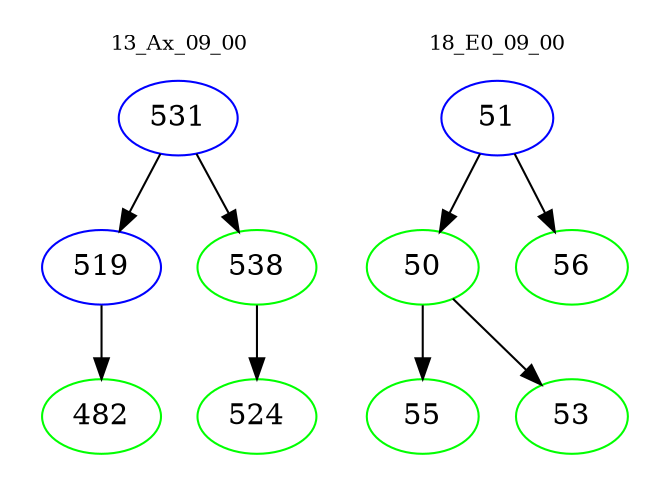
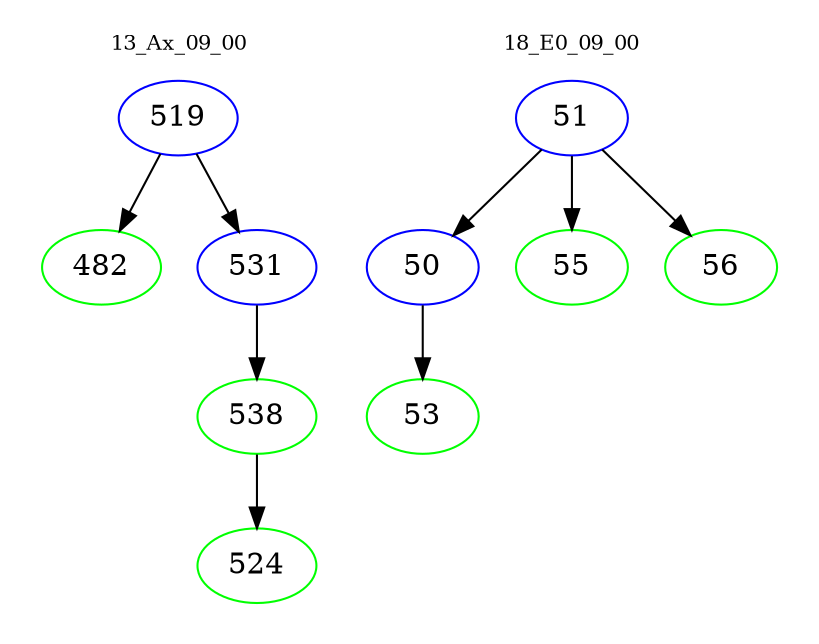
edge "531" -> "519": reversed
node "50": color green -> blue
edge "50" -> "55": now "51" -> "55"
